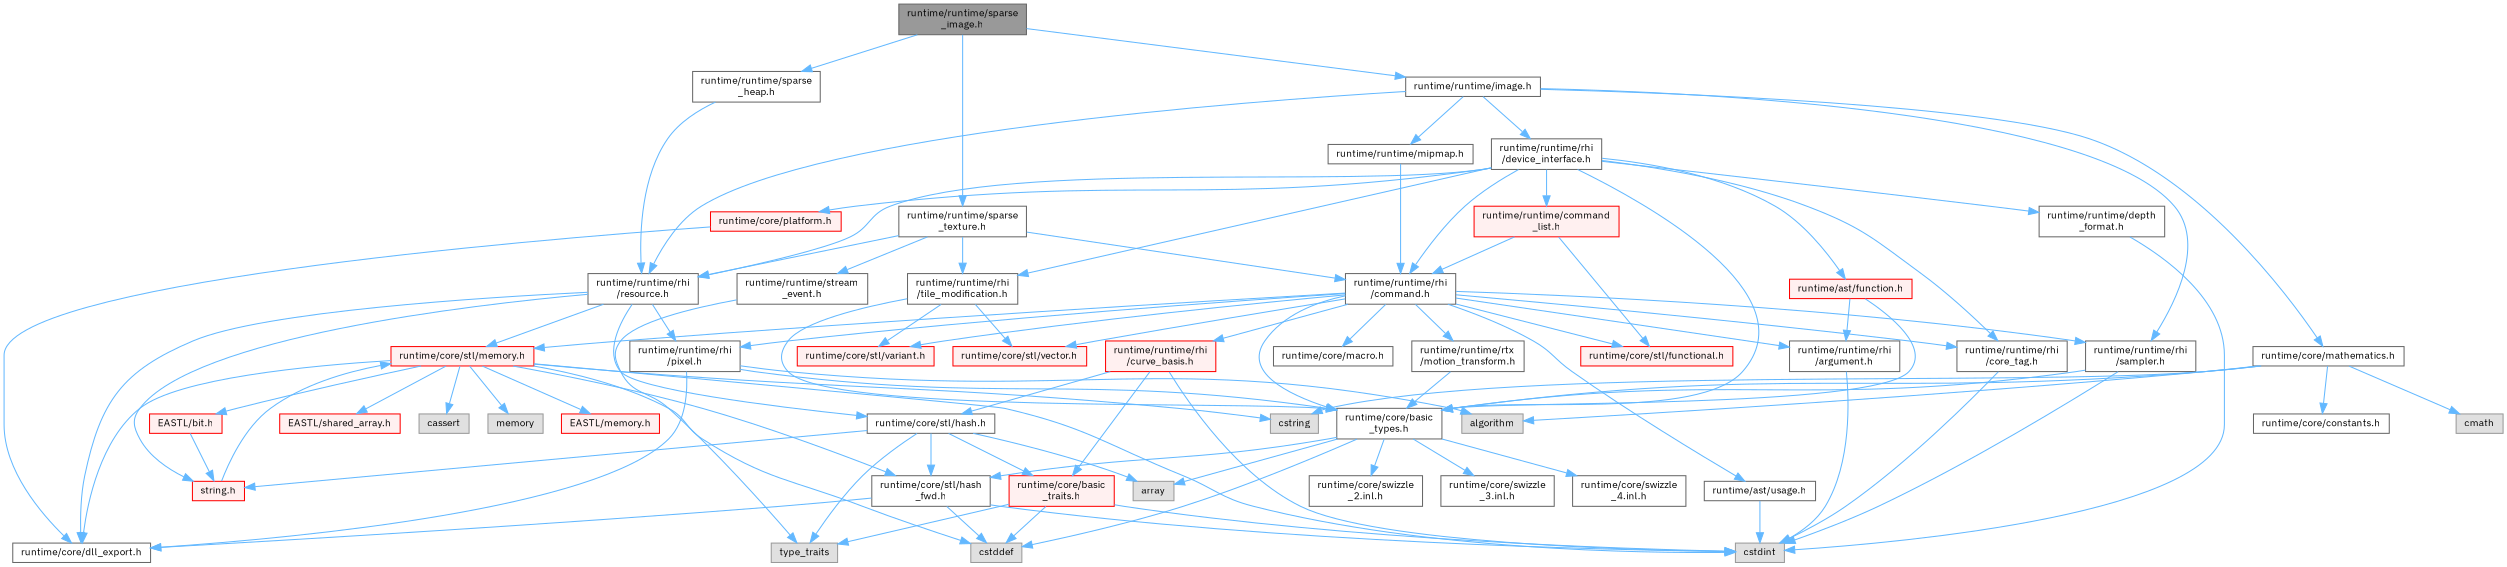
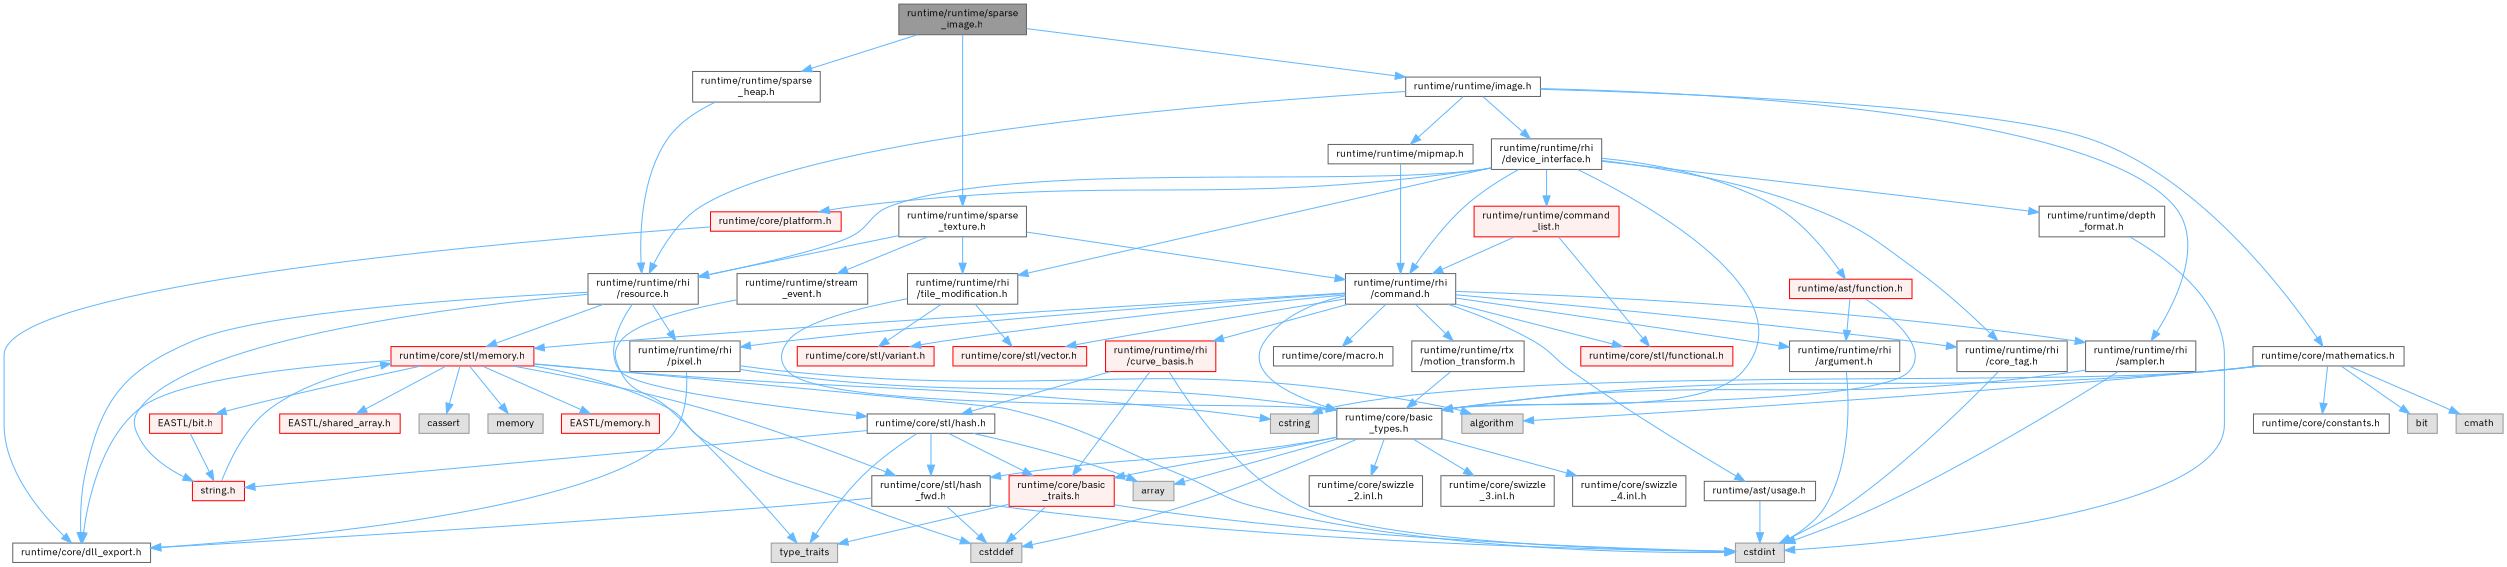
node "bit": added
edge "runtime/core/basic _types.h" -> "runtime/core/basic _traits.h": added
